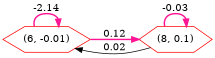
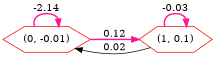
node "(6, -0.01)": label "(6, -0.01)" -> "(0, -0.01)"
node "(8, 0.1)": label "(8, 0.1)" -> "(1, 0.1)"
